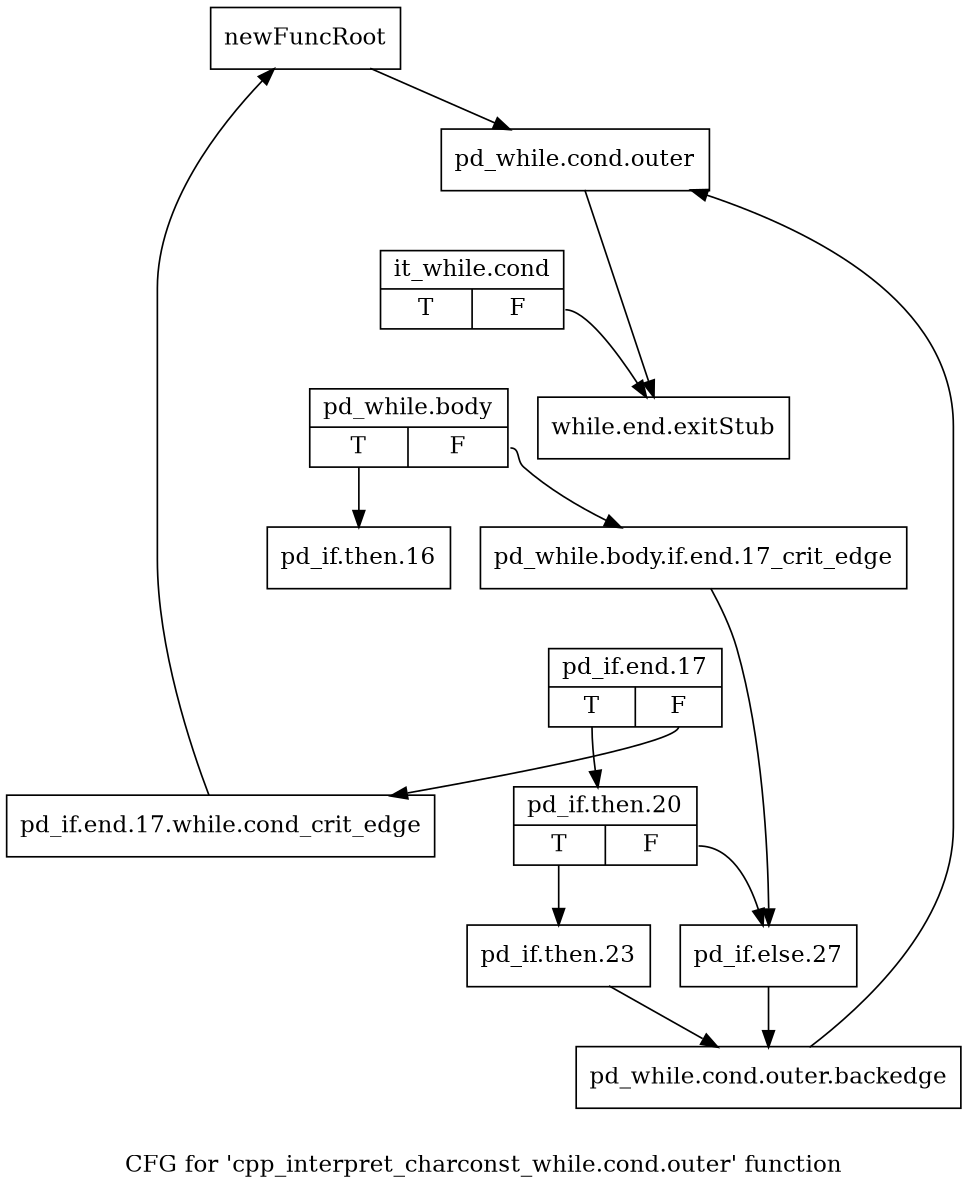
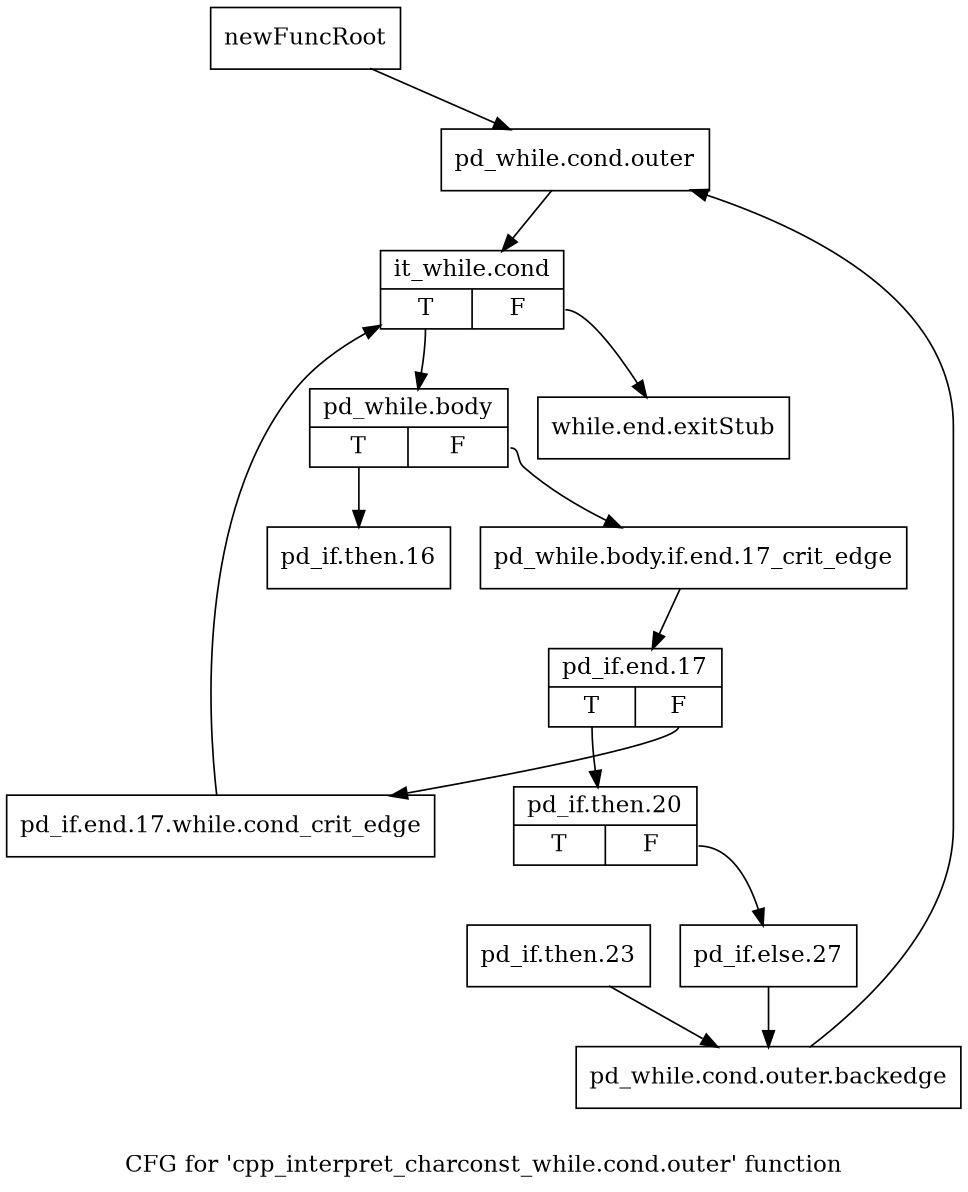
edge "pd_while.cond.outer" -> "while.end.exitStub": now "pd_while.cond.outer" -> "it_while.cond"
edge "it_while.cond" -> "pd_while.body": added
edge "pd_if.end.17.while.cond_crit_edge" -> "newFuncRoot": now "pd_if.end.17.while.cond_crit_edge" -> "it_while.cond"
edge "pd_while.body.if.end.17_crit_edge" -> "pd_if.else.27": now "pd_while.body.if.end.17_crit_edge" -> "pd_if.end.17"
edge "pd_if.then.20" -> "pd_if.then.23": removed
